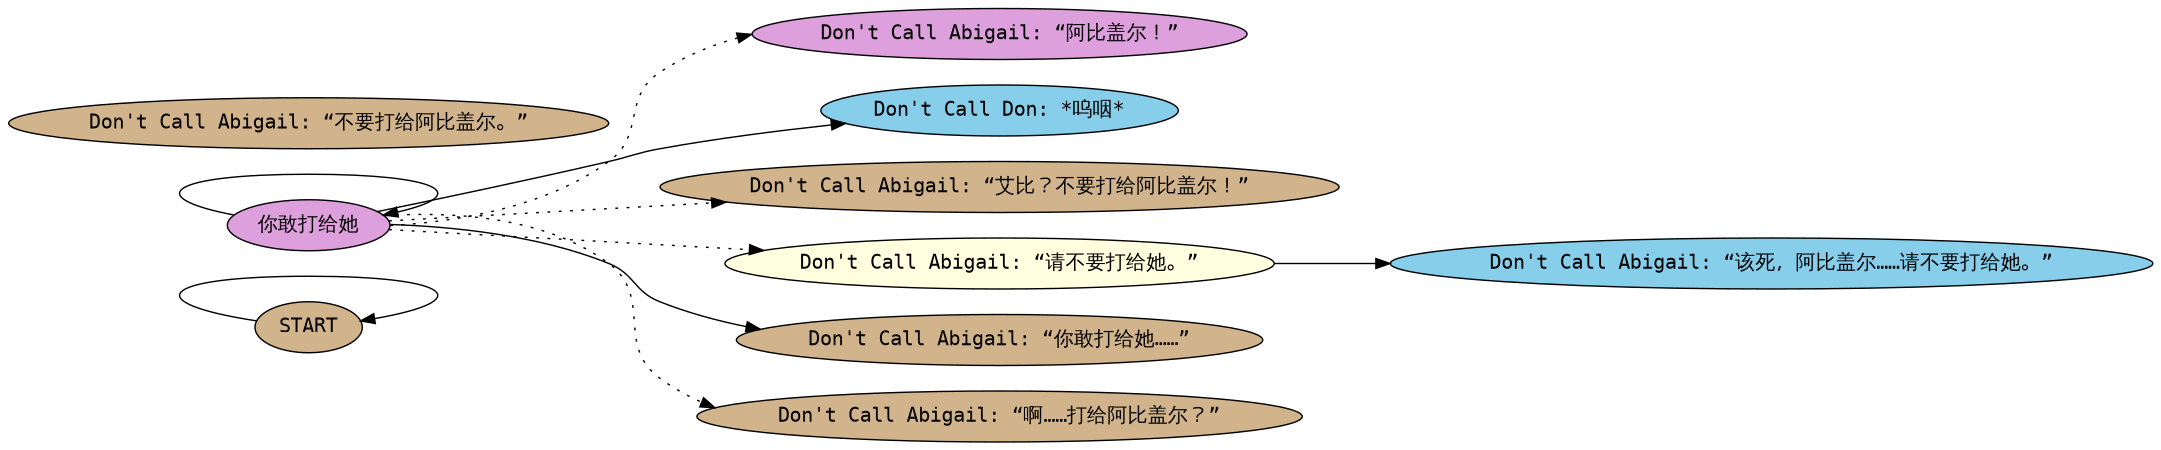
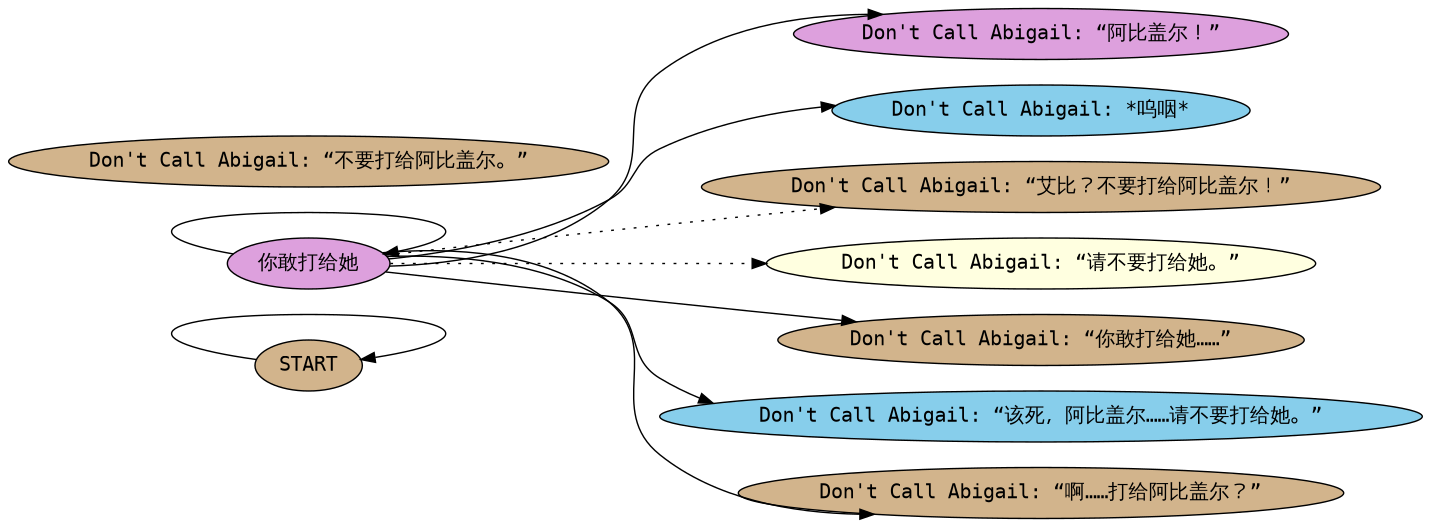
node "Don't Call Don: *呜咽*": label "Don't Call Don: *呜咽*" -> "Don't Call Abigail: *呜咽*"
edge "你敢打给她" -> "Don't Call Abigail: “阿比盖尔！”": style dotted -> solid
edge "你敢打给她" -> "Don't Call Abigail: “啊……打给阿比盖尔？”": style dotted -> solid
edge "Don't Call Abigail: “请不要打给她。”" -> "Don't Call Abigail: “该死，阿比盖尔……请不要打给她。”": now "你敢打给她" -> "Don't Call Abigail: “该死，阿比盖尔……请不要打给她。”"
